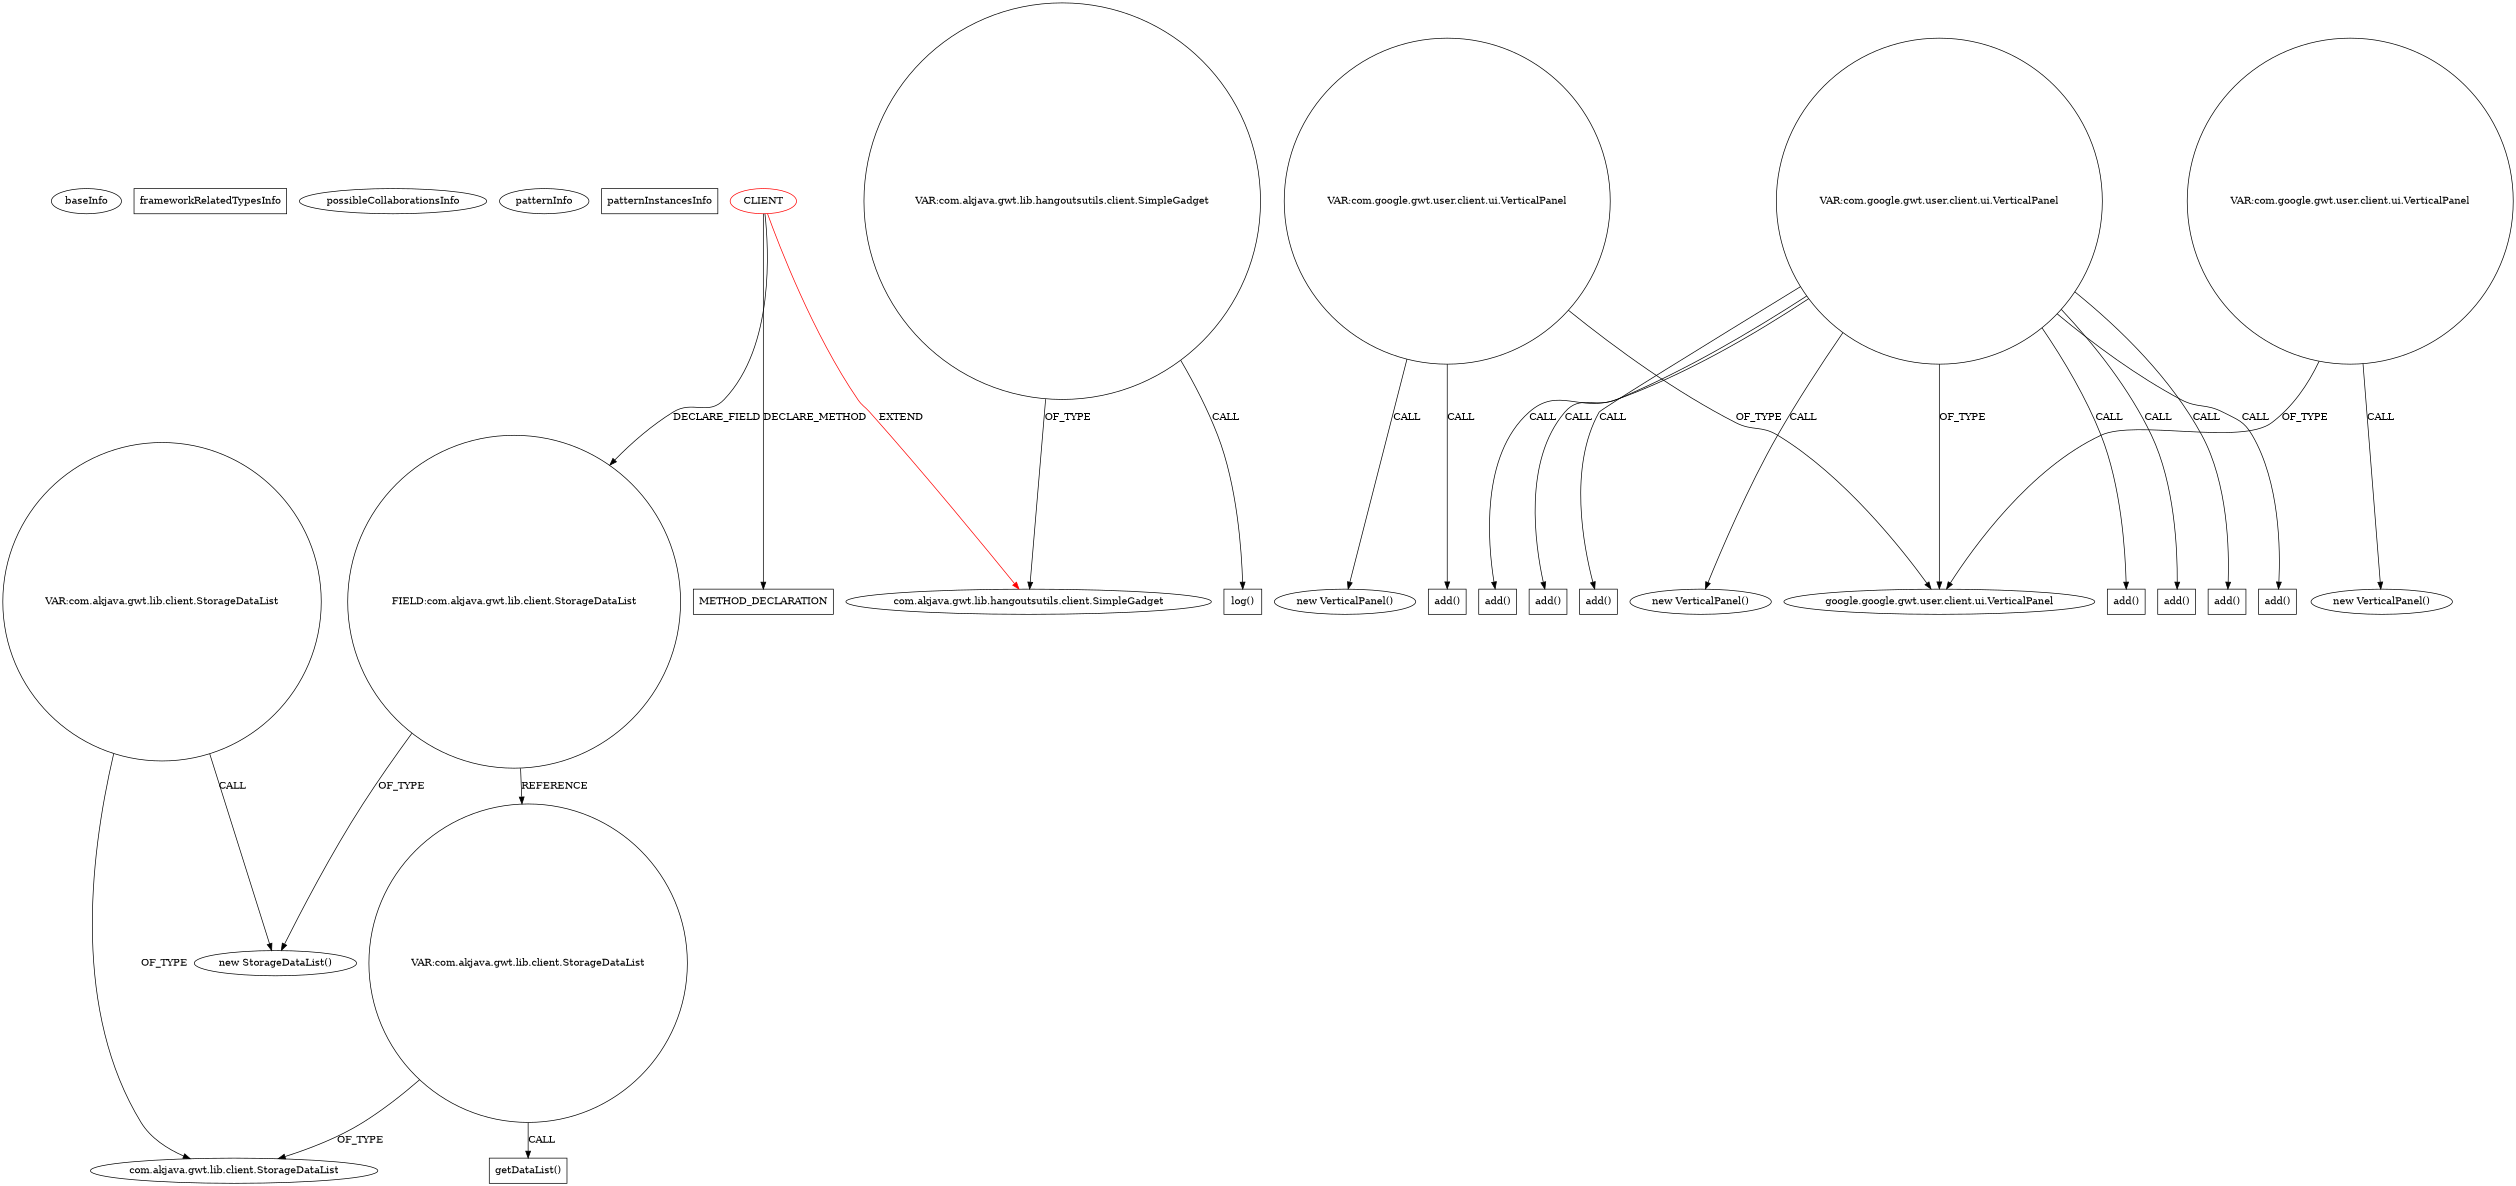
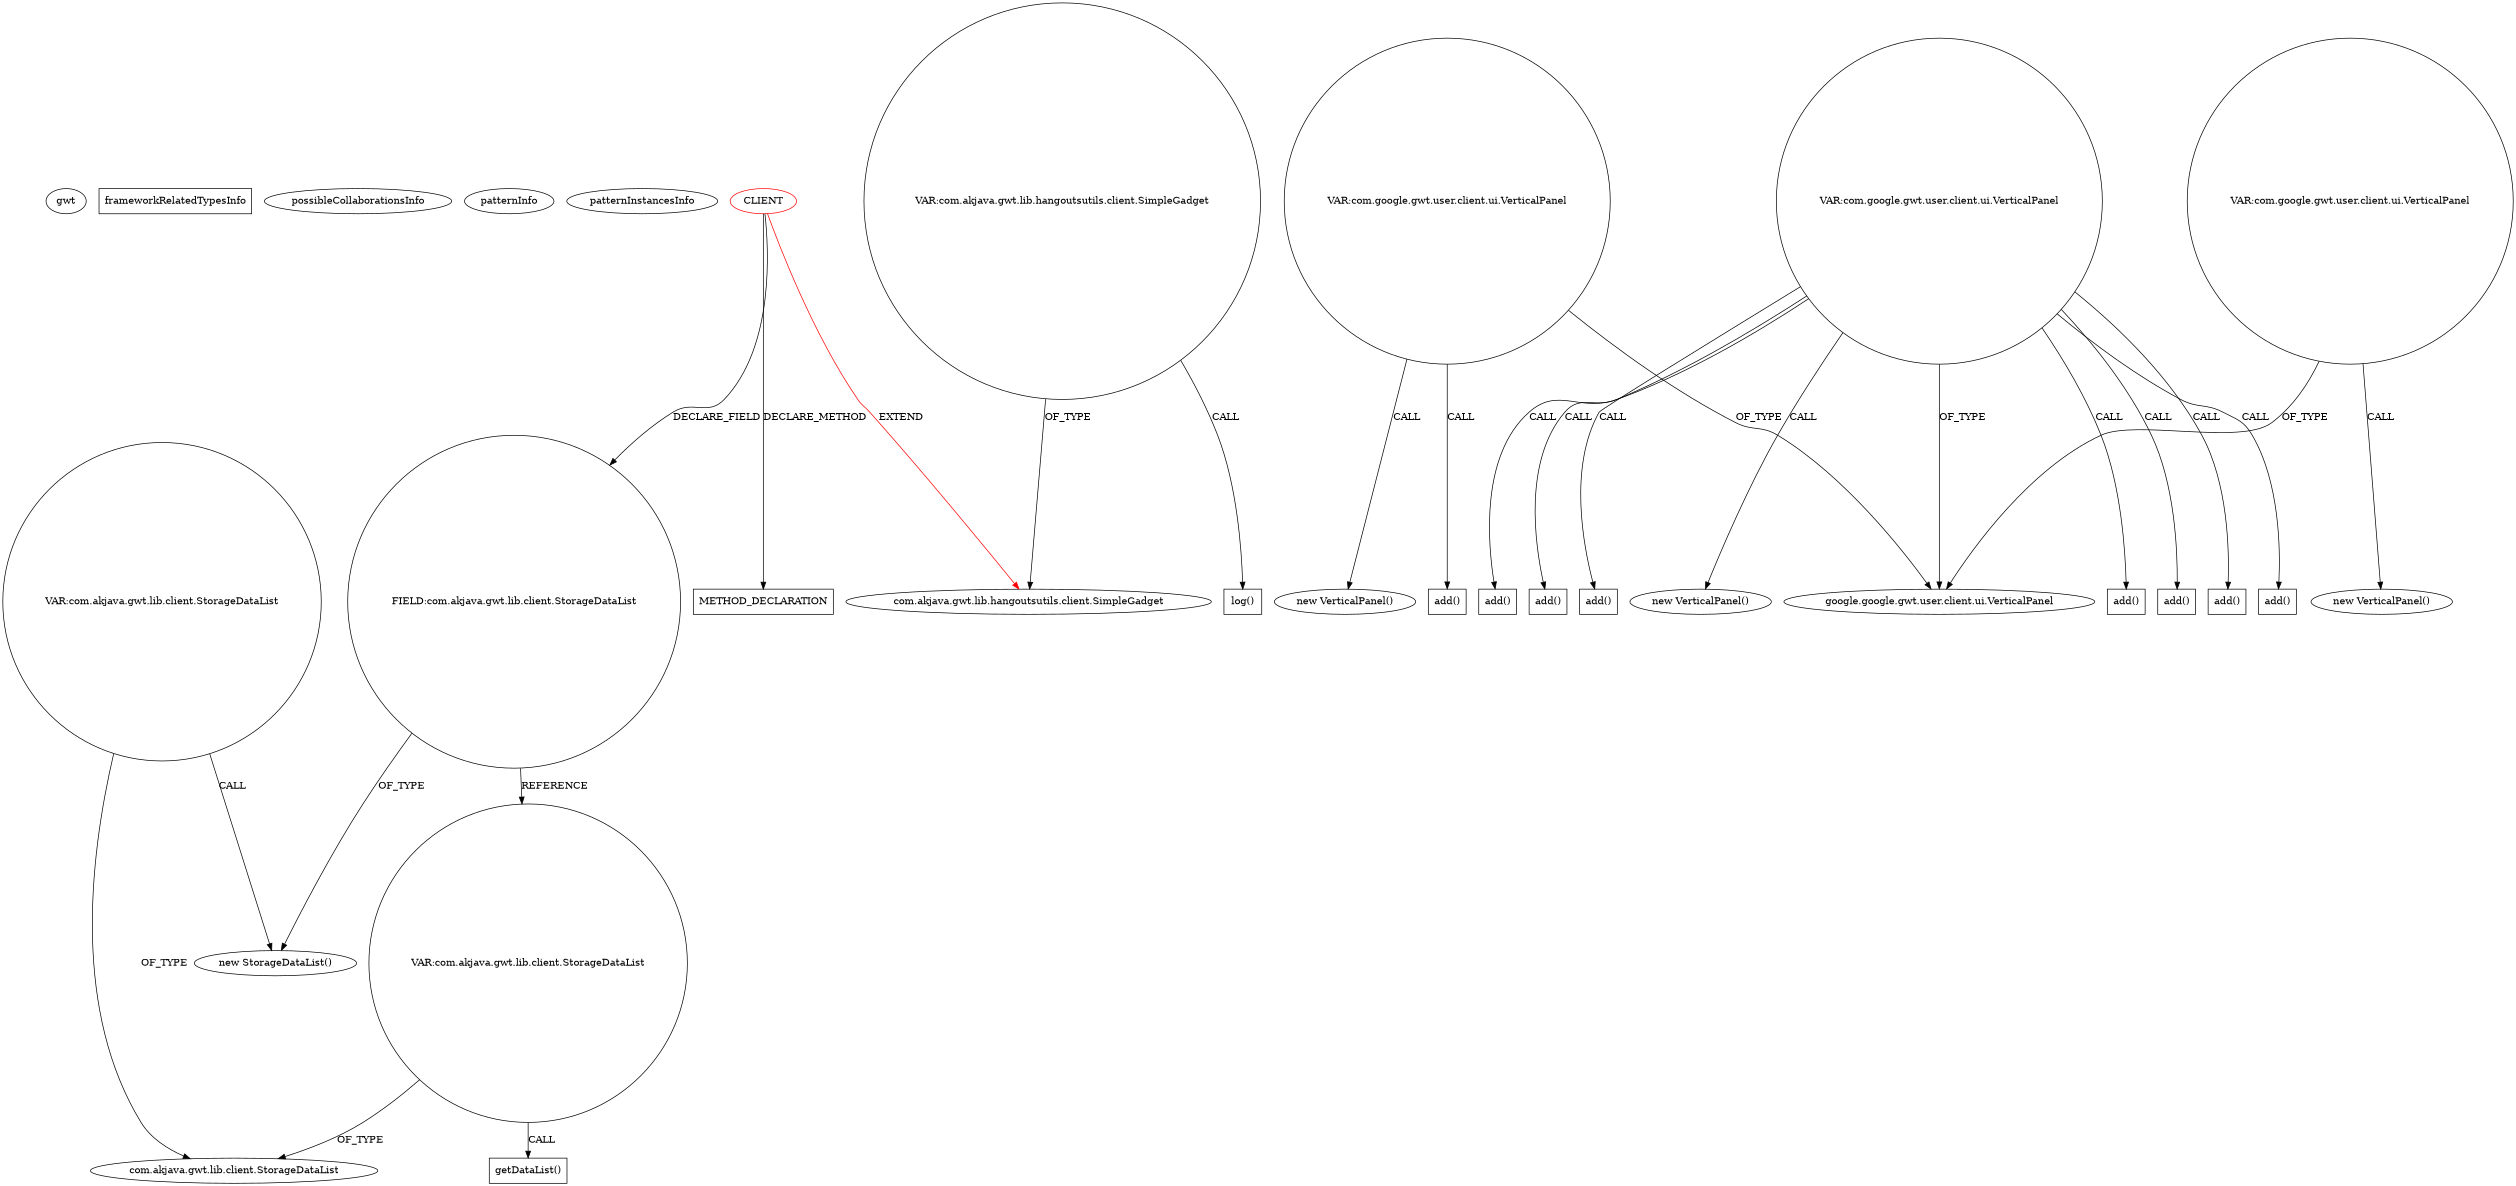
node "baseInfo": label "baseInfo" -> "gwt"
node "patternInstancesInfo": shape box -> ellipse
